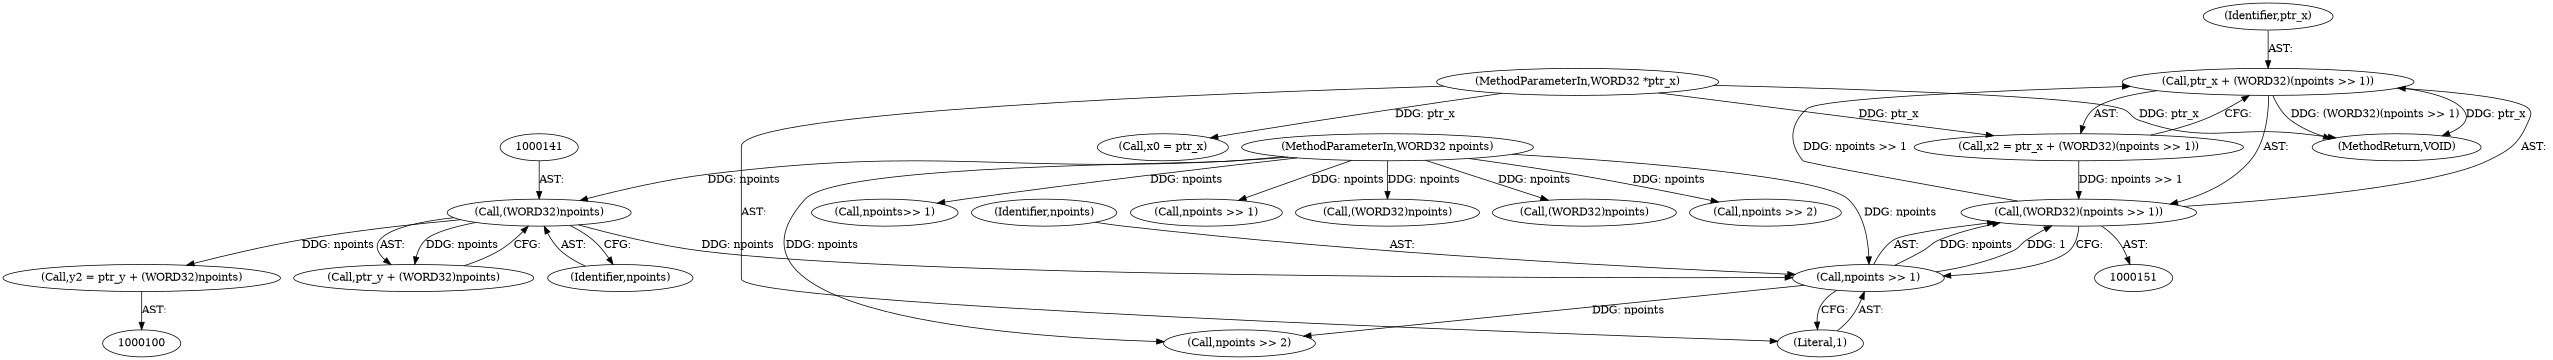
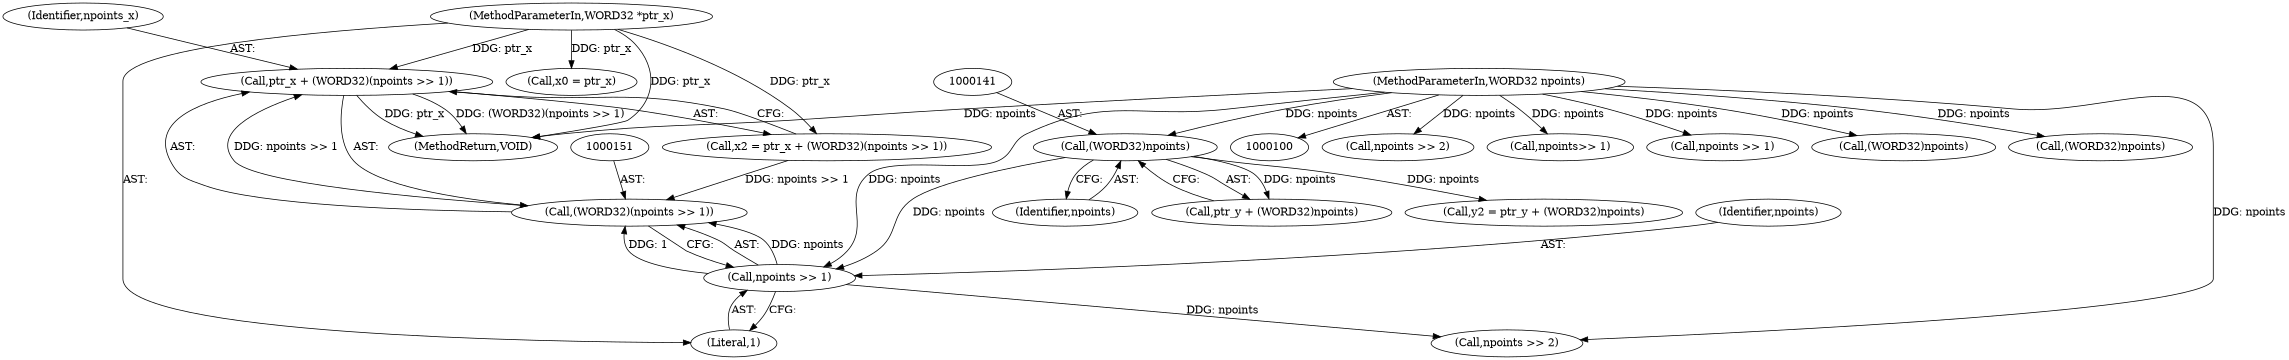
node "(Identifier,ptr_x)": label "(Identifier,ptr_x)" -> "(Identifier,npoints_x)"
edge "(MethodParameterIn,WORD32 *ptr_x)" -> "(Call,ptr_x + (WORD32)(npoints >> 1))": added, label "DDG: ptr_x"
edge "(MethodParameterIn,WORD32 npoints)" -> "(MethodReturn,VOID)": added, label "DDG: npoints"
edge "(Call,(WORD32)(npoints >> 1))" -> "1000151": reversed
edge "(Call,y2 = ptr_y + (WORD32)npoints)" -> "1000100": now "(MethodParameterIn,WORD32 npoints)" -> "1000100"
